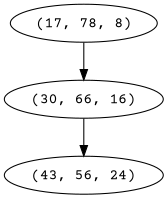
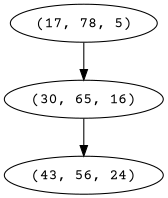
node "(17, 78, 8)": label "(17, 78, 8)" -> "(17, 78, 5)"
node "(30, 66, 16)": label "(30, 66, 16)" -> "(30, 65, 16)"
